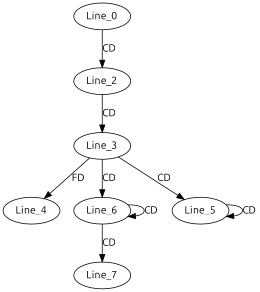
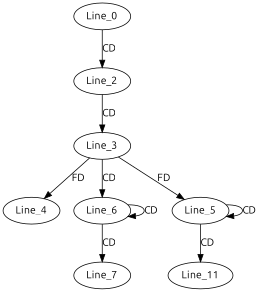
edge "Line_3" -> "Line_5": label "CD" -> "FD"
node "Line_11": added
